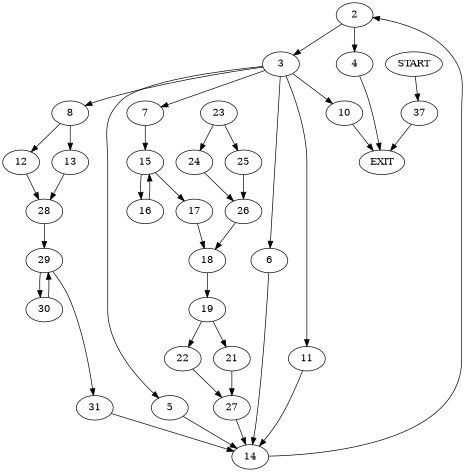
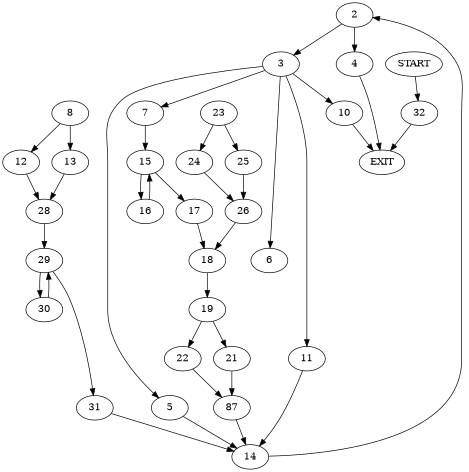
edge "3" -> "8": removed
node "37": label "37" -> "32"
edge "6" -> "14": removed
node "27": label "27" -> "87"
